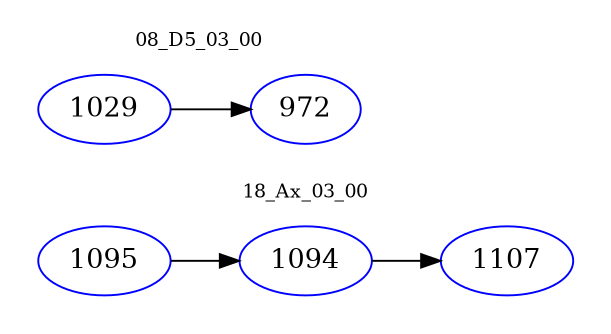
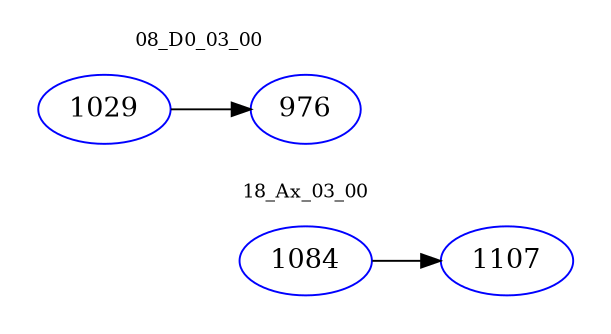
cluster "08_D5_03_00": label "08_D5_03_00" -> "08_D0_03_00"
node "972": label "972" -> "976"
node "1095": removed
node "1094": label "1094" -> "1084"
